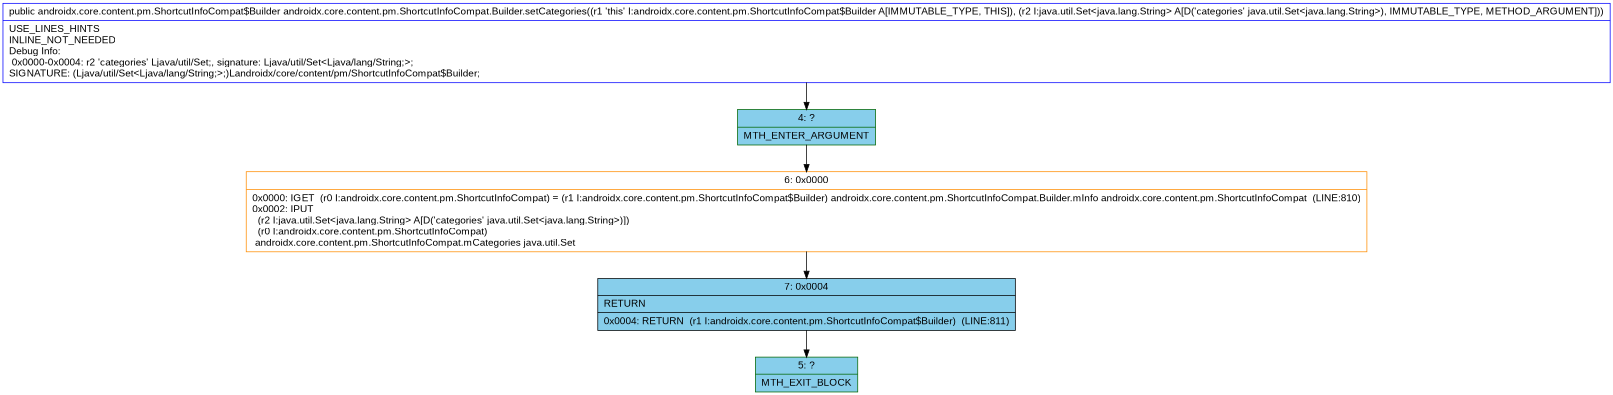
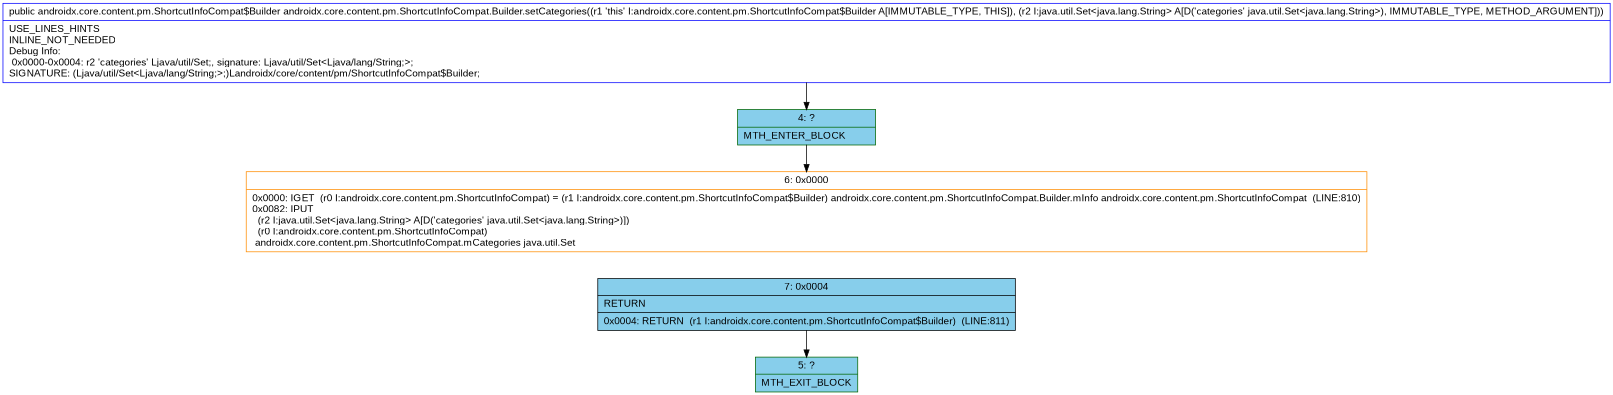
node "4: ?": text "MTH_ENTER_ARGUMENT" -> "MTH_ENTER_BLOCK"
node "6: 0x0000": text "0x0002: IPUT" -> "0x0082: IPUT"
edge "6: 0x0000" -> "7: 0x0004": removed
